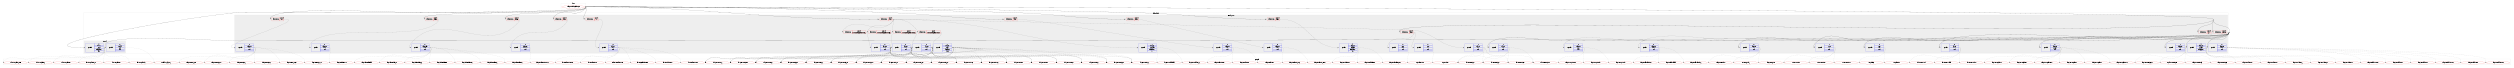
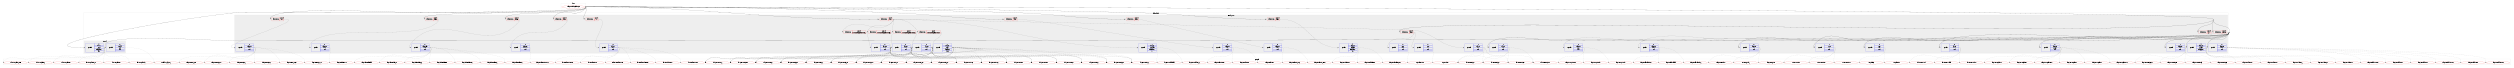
node "dev-libs/target-0.9.8z_p8-r1": label "dev-libs/target-0.9.8z_p8-r1" -> "dev-libs/openssl-0.9.8z_p8-r1"
node "cmake-libs/libpng-1.5.30": label "cmake-libs/libpng-1.5.30" -> "media-libs/libpng-1.5.30"
